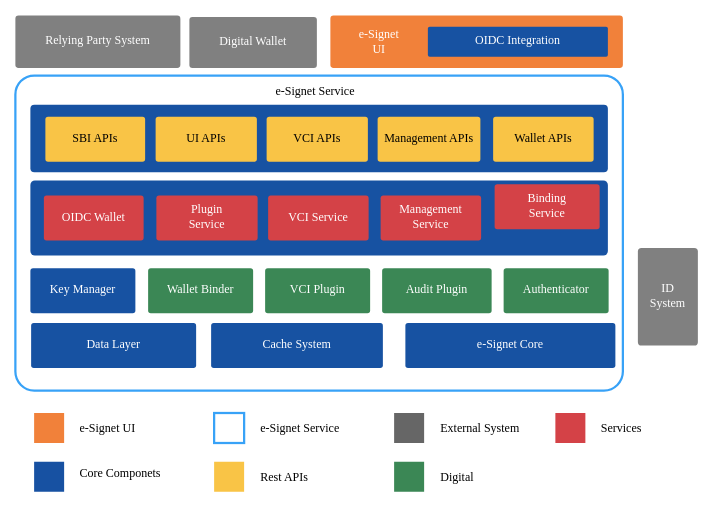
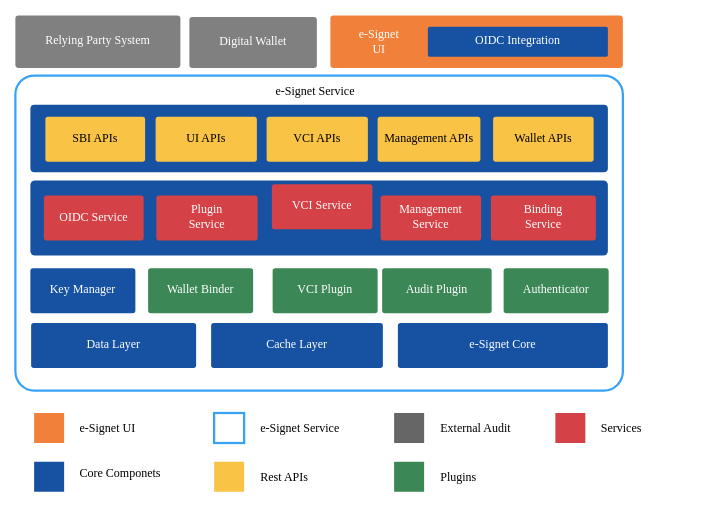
node "BindingService": moved (547, 207) -> (543, 218)
node "OIDC Wallet": label "OIDC Wallet" -> "OIDC Service"
node "VCI Service": moved (318, 218) -> (322, 207)
node "VCI Plugin": moved (318, 291) -> (325, 291)
node "IDSystem": removed
node "Cache System": label "Cache System" -> "Cache Layer"
node "e-Signet Core": moved (510, 345) -> (503, 345)
node "External System": label "External System" -> "External Audit"
node "Digital": label "Digital" -> "Plugins"
